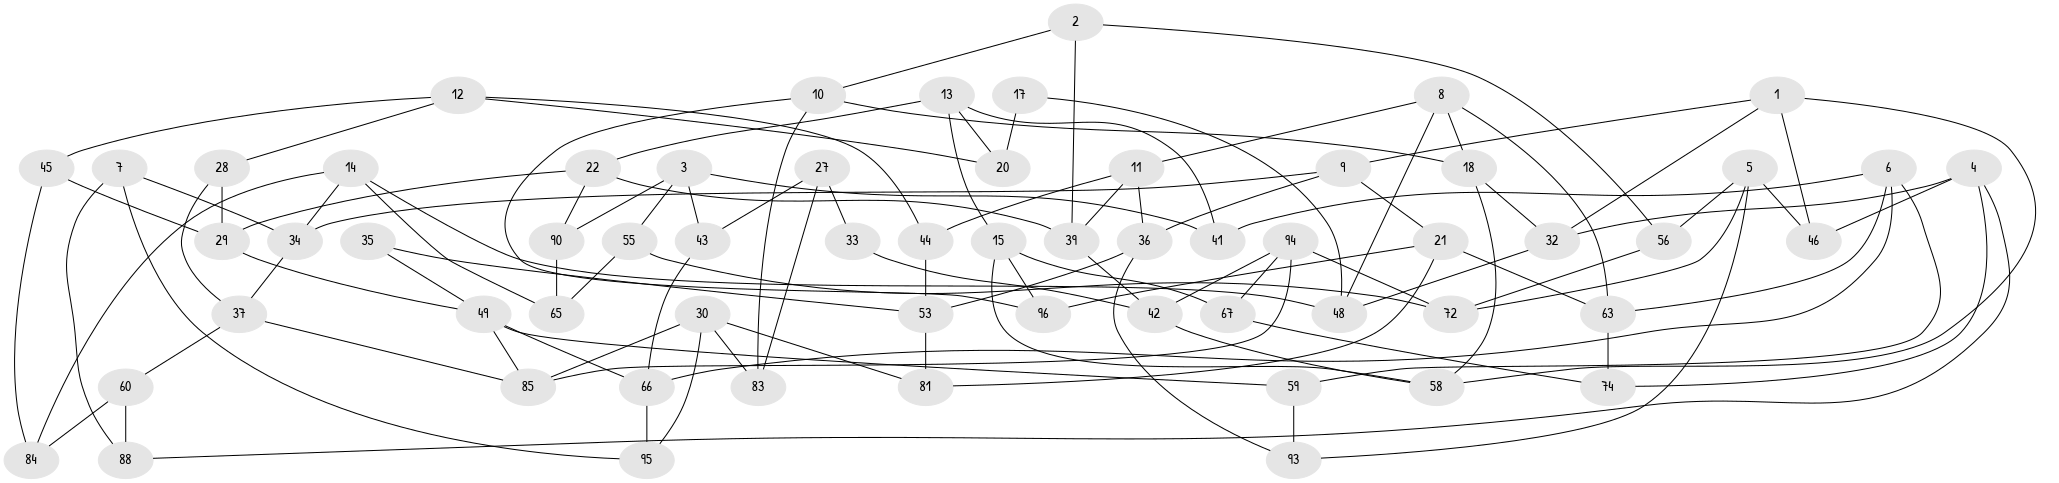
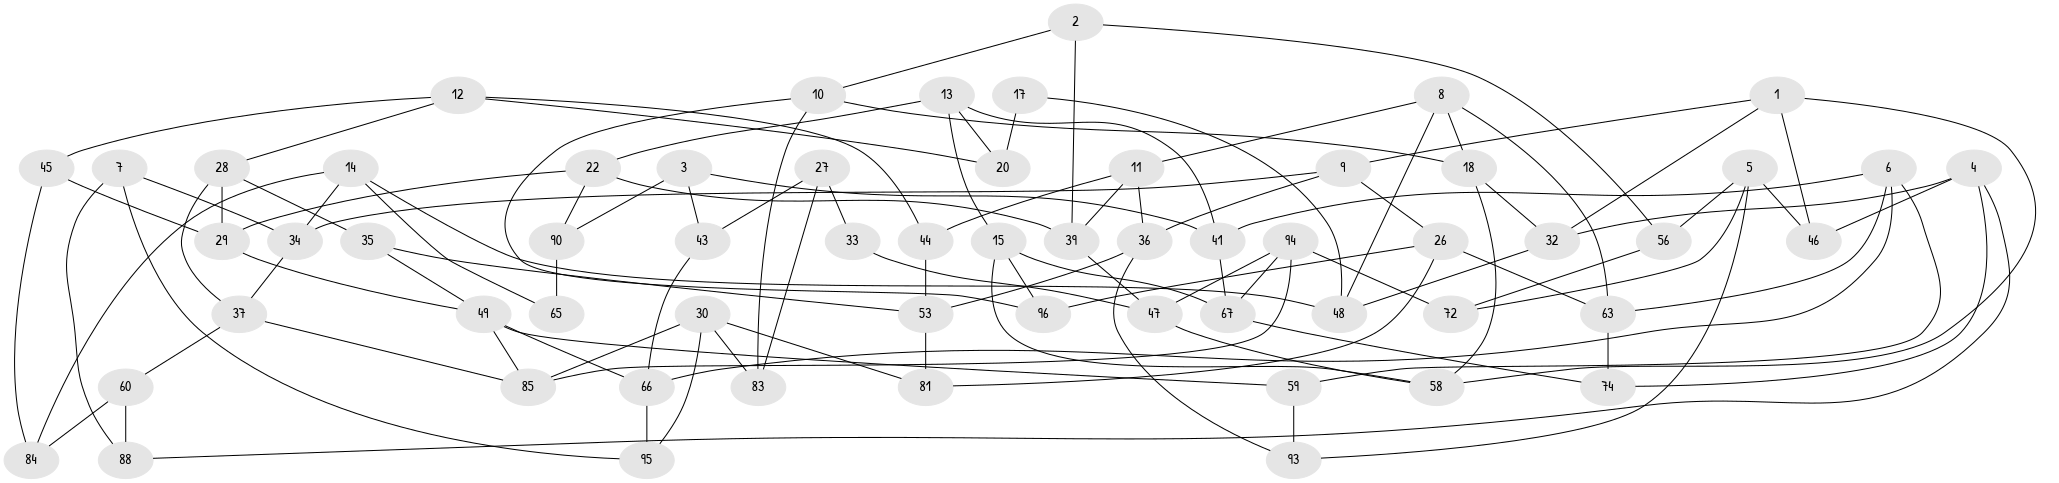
edge "28" -- "35": added
node "55": removed
node "21": label "21" -> "26"
edge "41" -- "67": added
node "42": label "42" -> "47"
